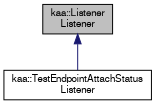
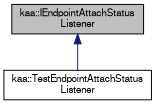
node "kaa::Listener Listener": label "kaa::Listener Listener" -> "kaa::IEndpointAttachStatus Listener"
